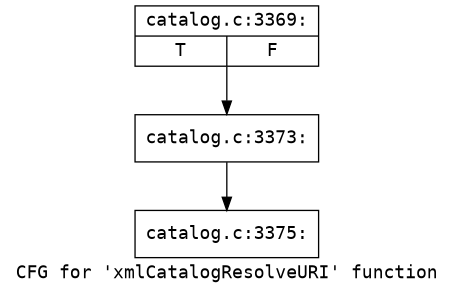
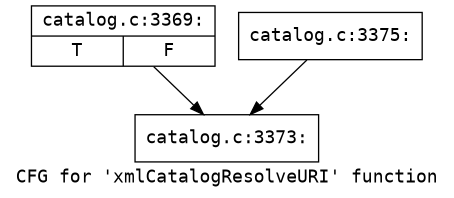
edge "catalog.c:3373:" -> "catalog.c:3375:": reversed
